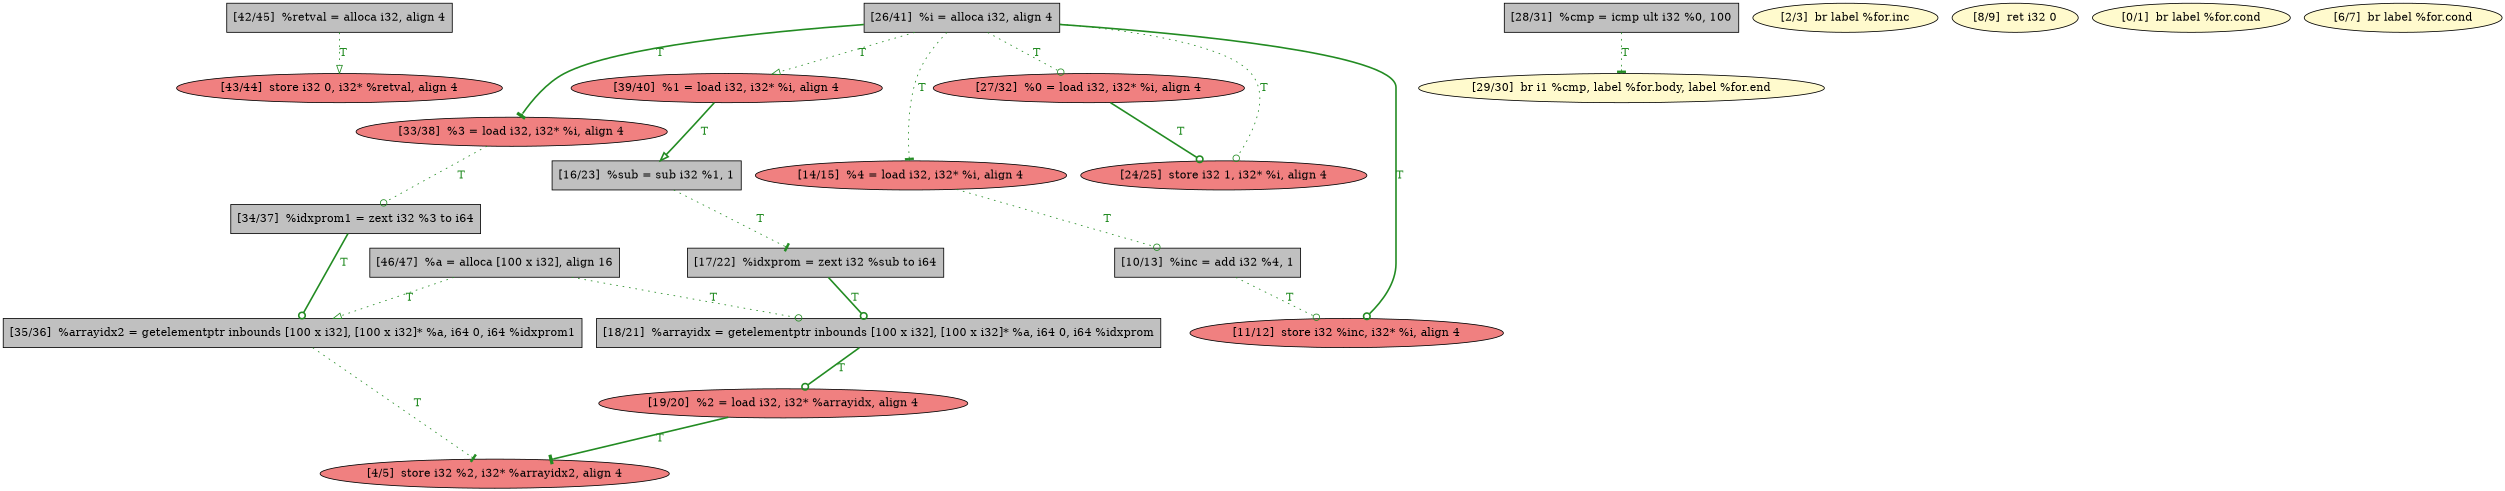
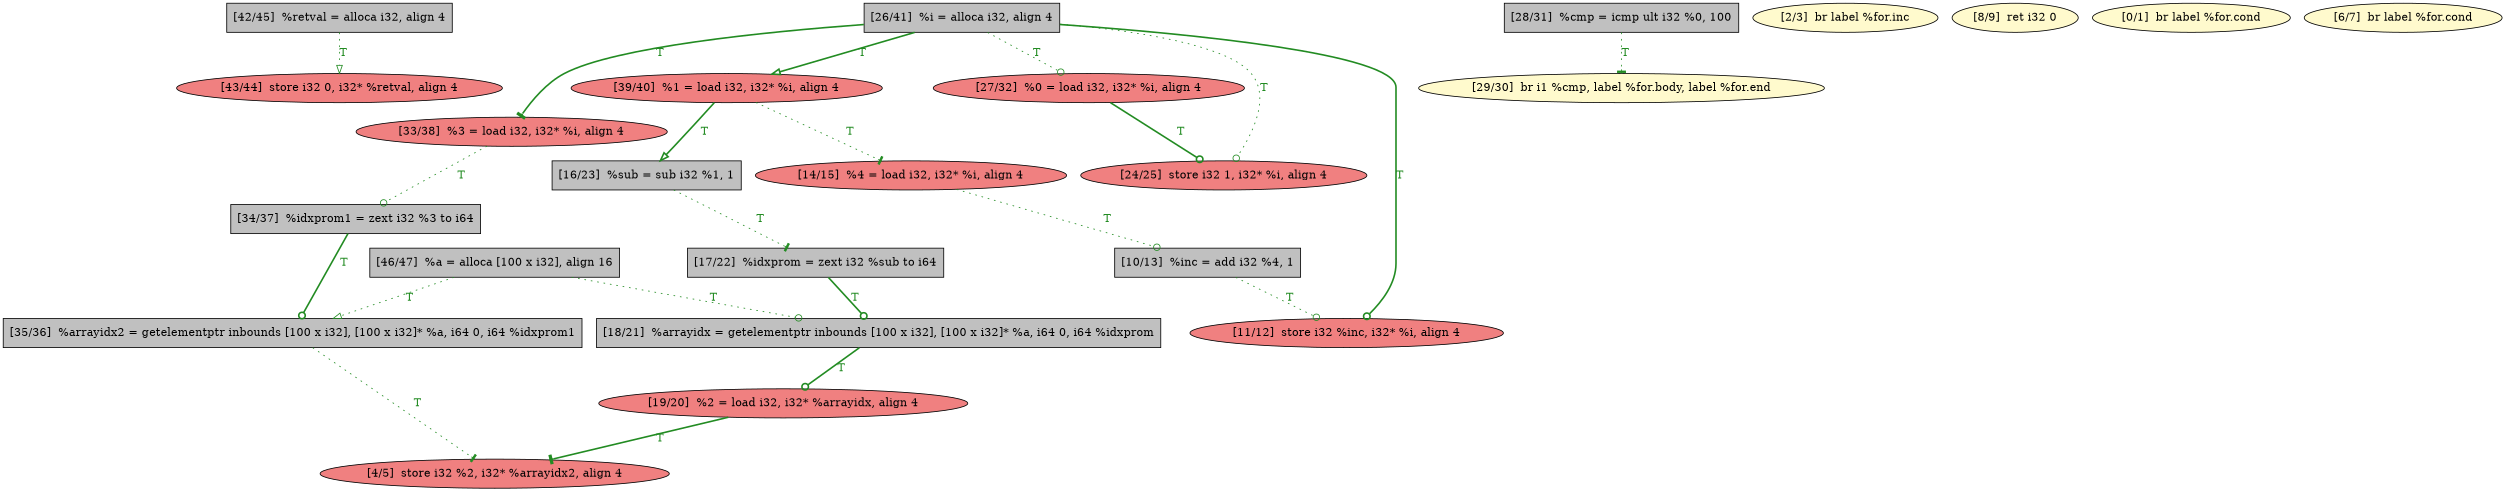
edge "[26/41]  %i = alloca i32, align 4" -> "[39/40]  %1 = load i32, i32* %i, align 4": style dotted -> bold
edge "[26/41]  %i = alloca i32, align 4" -> "[14/15]  %4 = load i32, i32* %i, align 4": now "[39/40]  %1 = load i32, i32* %i, align 4" -> "[14/15]  %4 = load i32, i32* %i, align 4"
